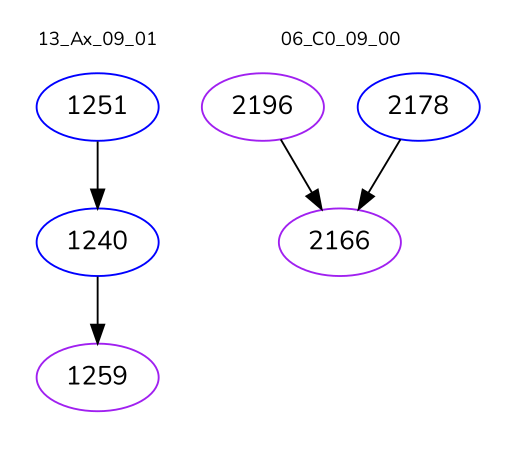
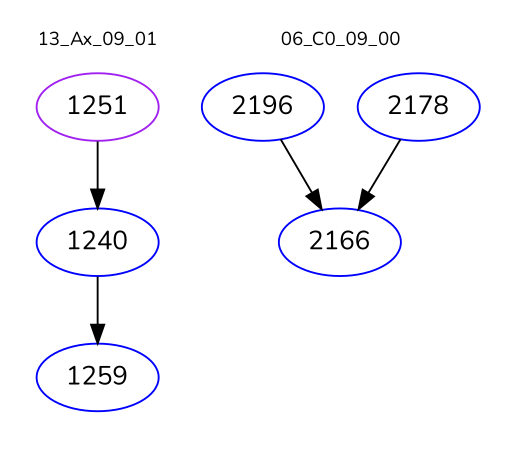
node "1251": color blue -> purple
node "2196": color purple -> blue
node "2166": color purple -> blue
node "1259": color purple -> blue
